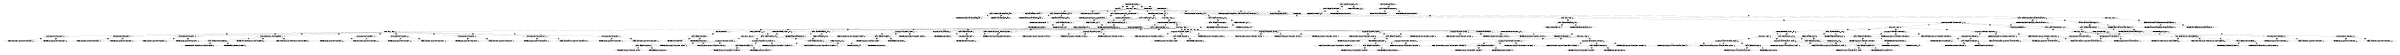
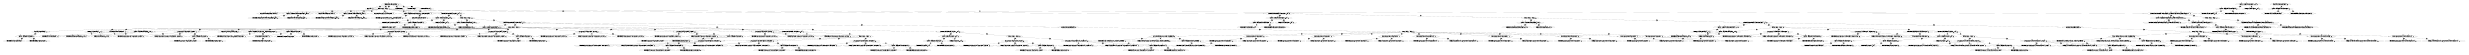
edge "(MODIFIER,VIRTUAL)" -> "(MODIFIER,PUBLIC)": now "(METHOD,applyWebProxySettings)" -> "(MODIFIER,PUBLIC)"
node "(IDENTIFIER,this,Integer.toString(proxyPort))": added
edge "(toString,Integer.toString(socksProxyPort))" -> "(IDENTIFIER,Integer,Integer.toString(socksProxyPort))": reversed
